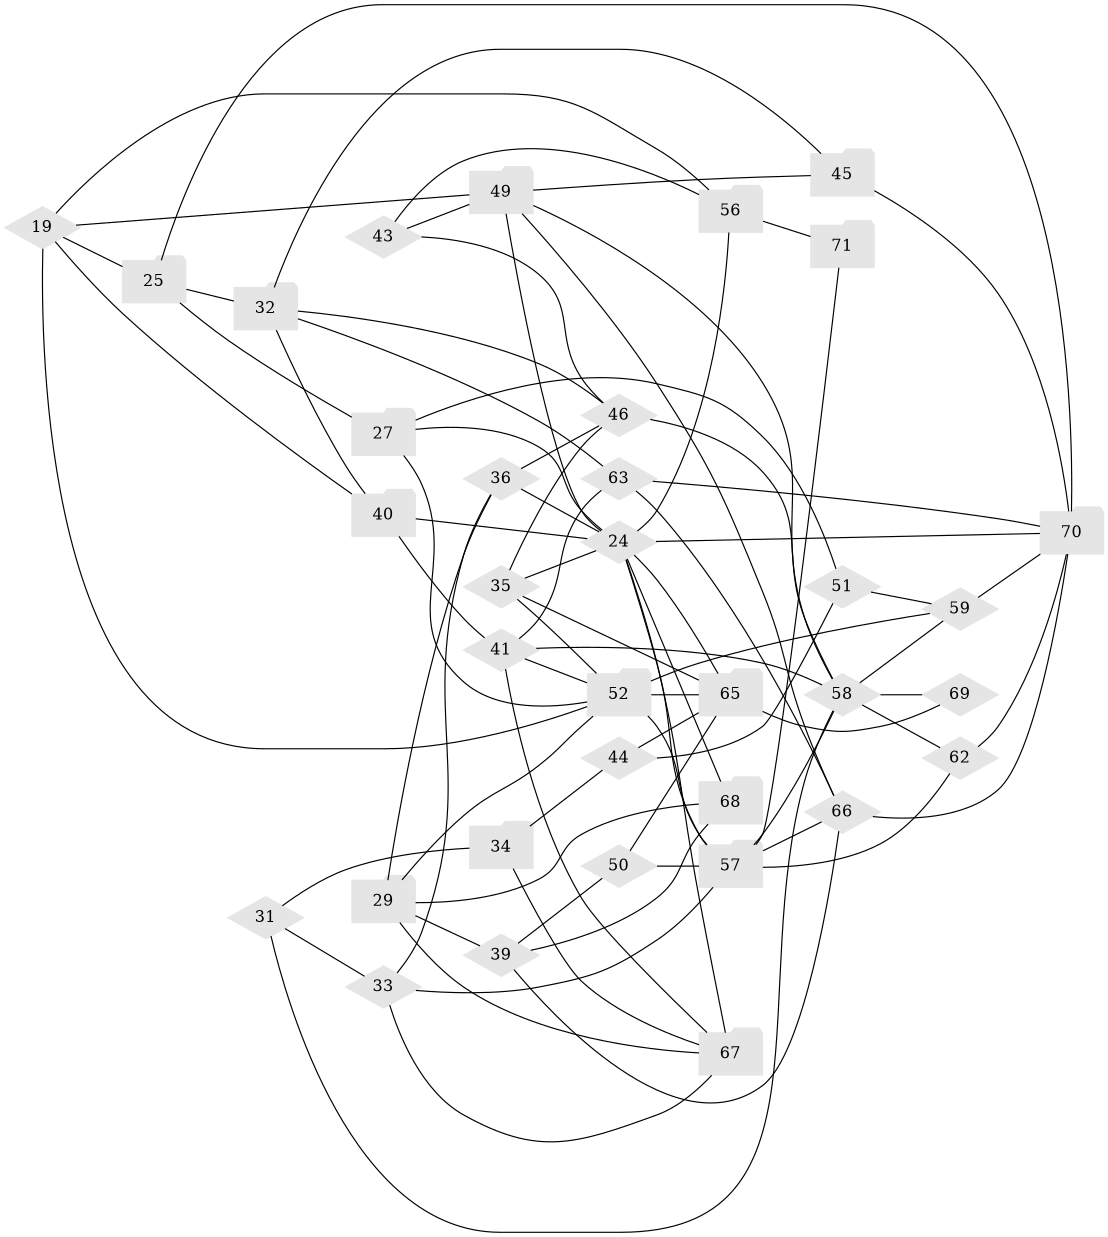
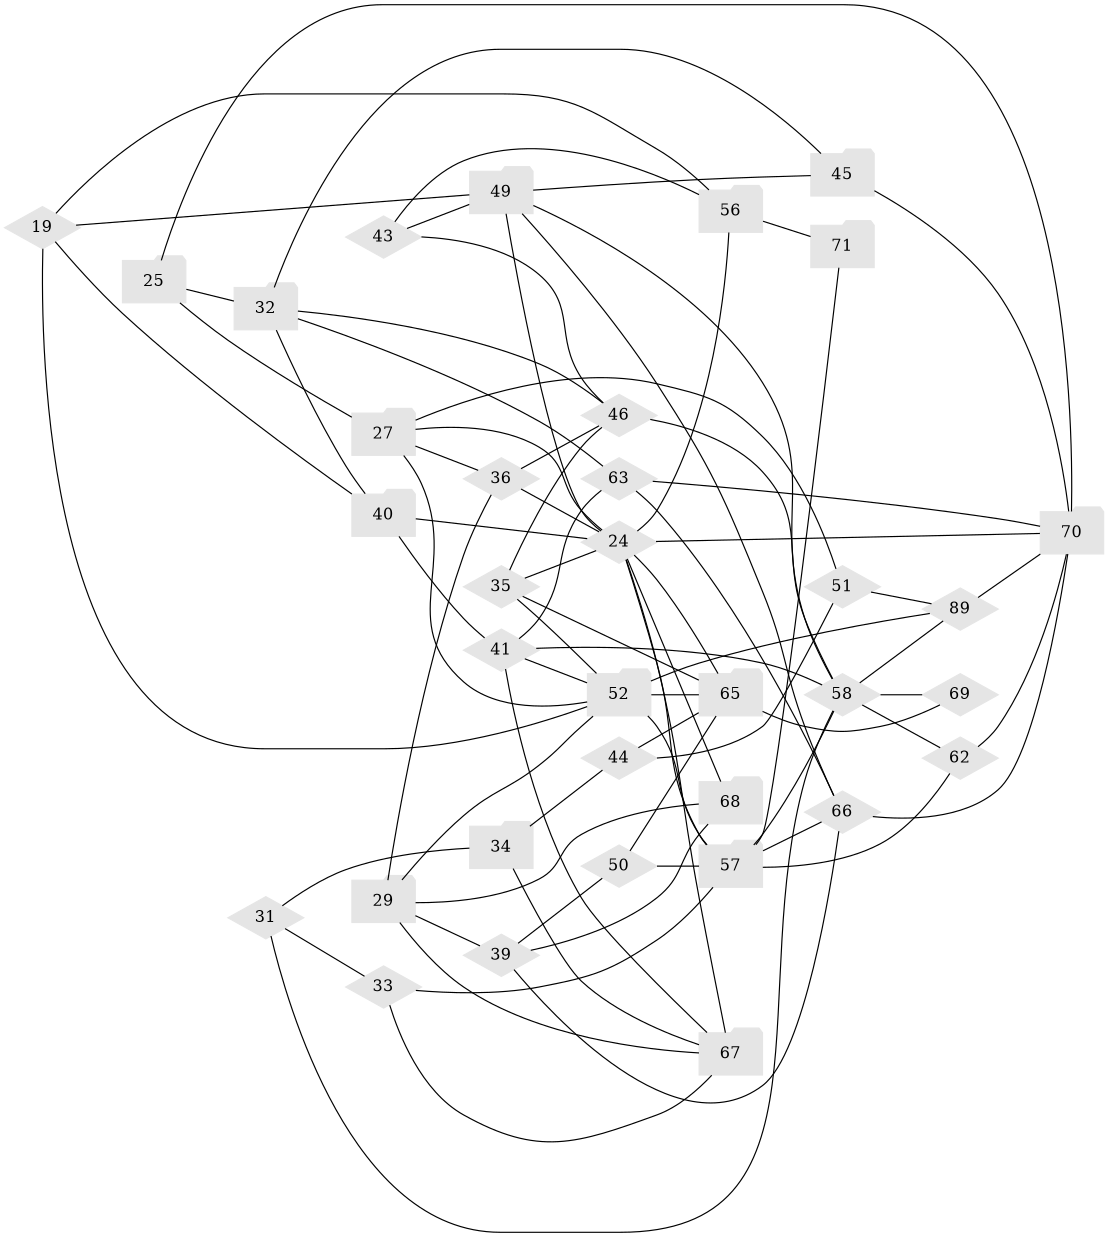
edge "19" -- "25": removed
node "59": label "59" -> "89"
edge "36" -- "33": now "36" -- "27"
